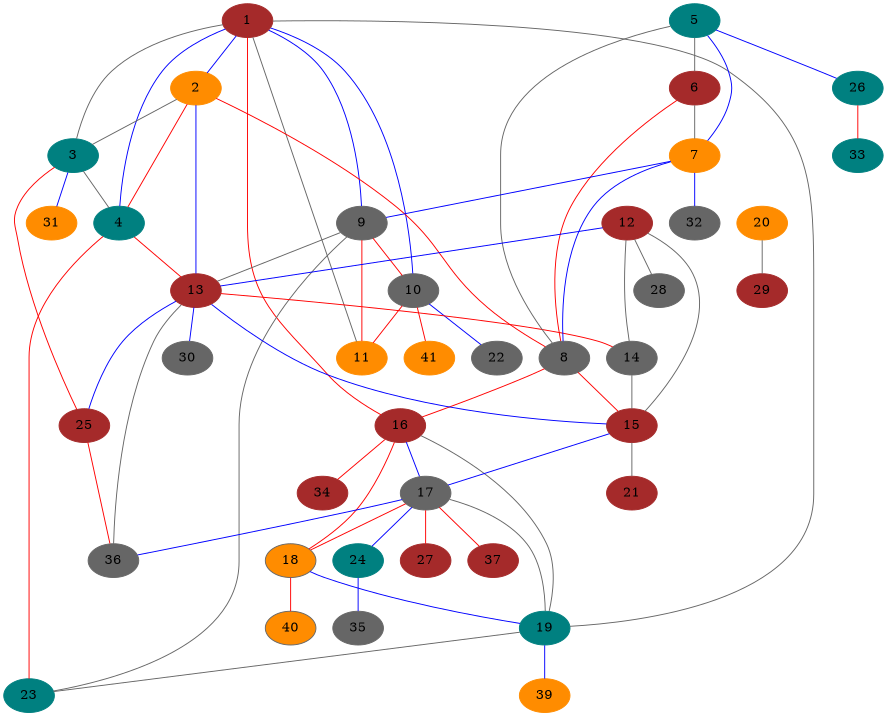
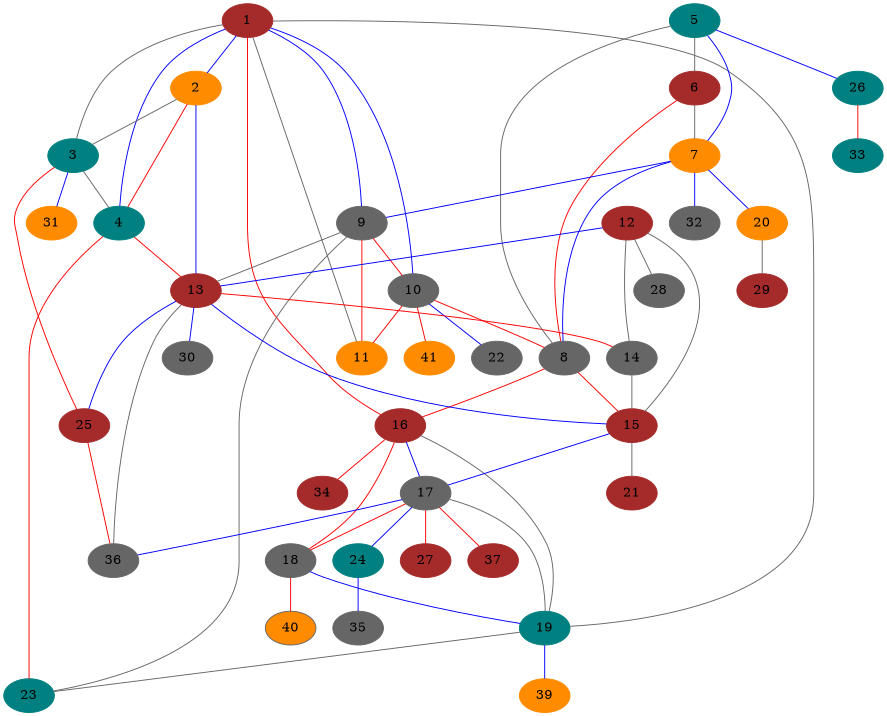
edge "7" -- "20": added
edge "2" -- "8": now "10" -- "8"
node "18": fillcolor darkorange -> gray40
